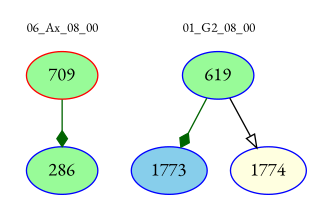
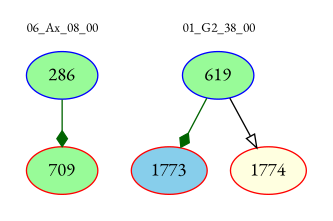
cluster "01_G2_08_00": label "01_G2_08_00" -> "01_G2_38_00"
edge "709" -> "286": reversed
node "1773": color blue -> red
node "1774": color blue -> red
